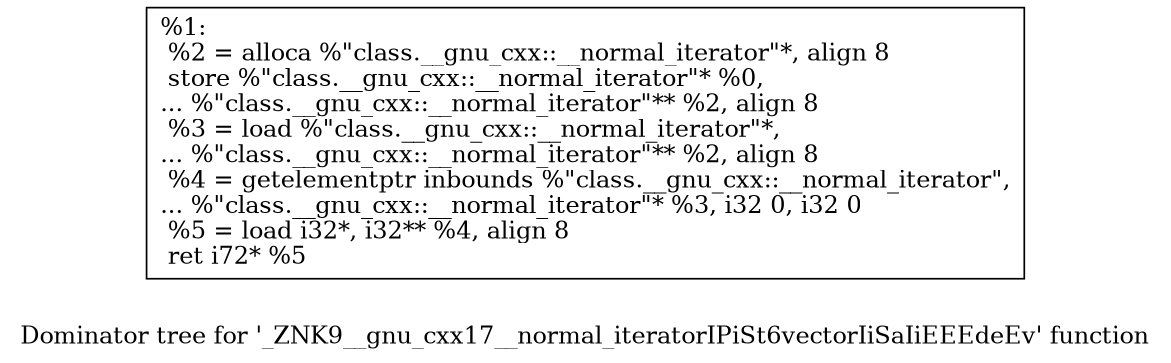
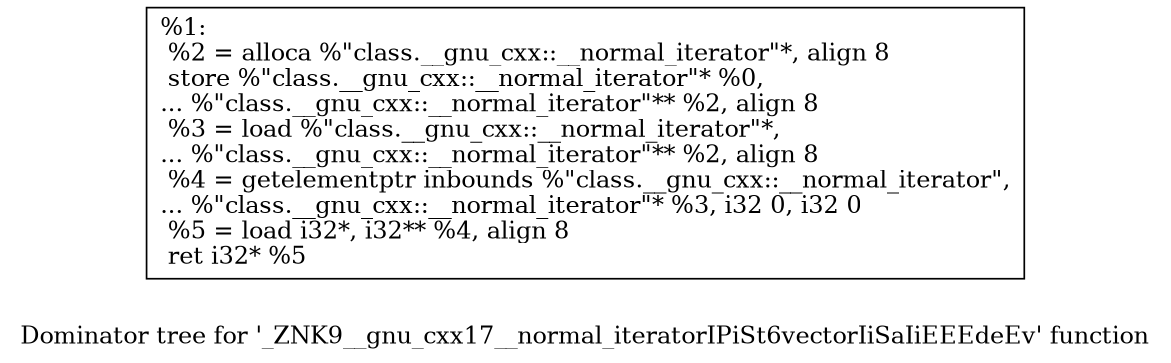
node "%1:": text "ret i72* %5" -> "ret i32* %5"
